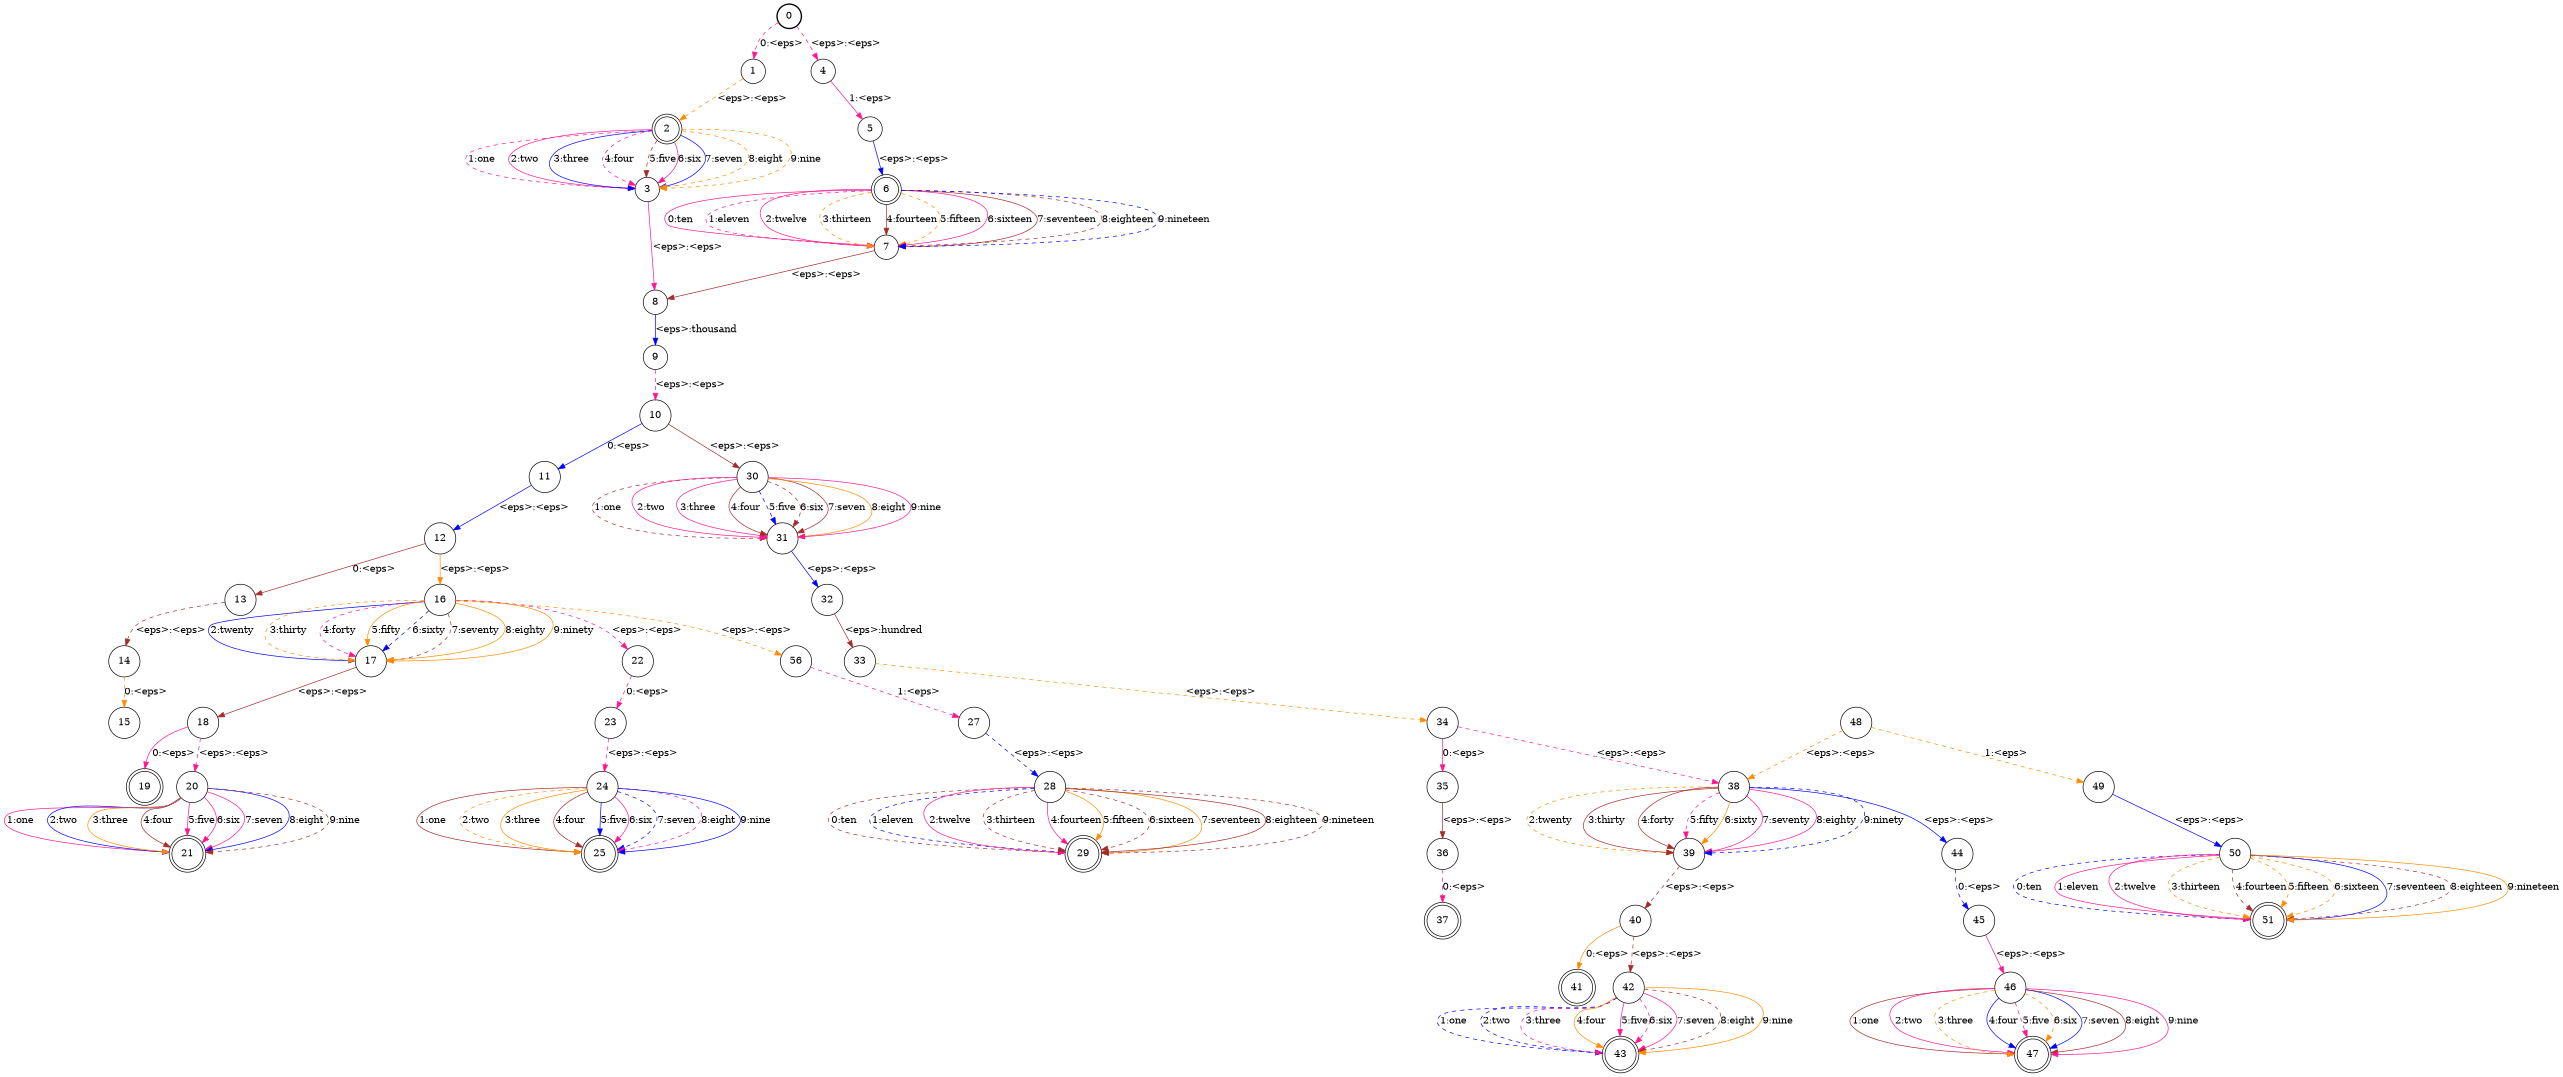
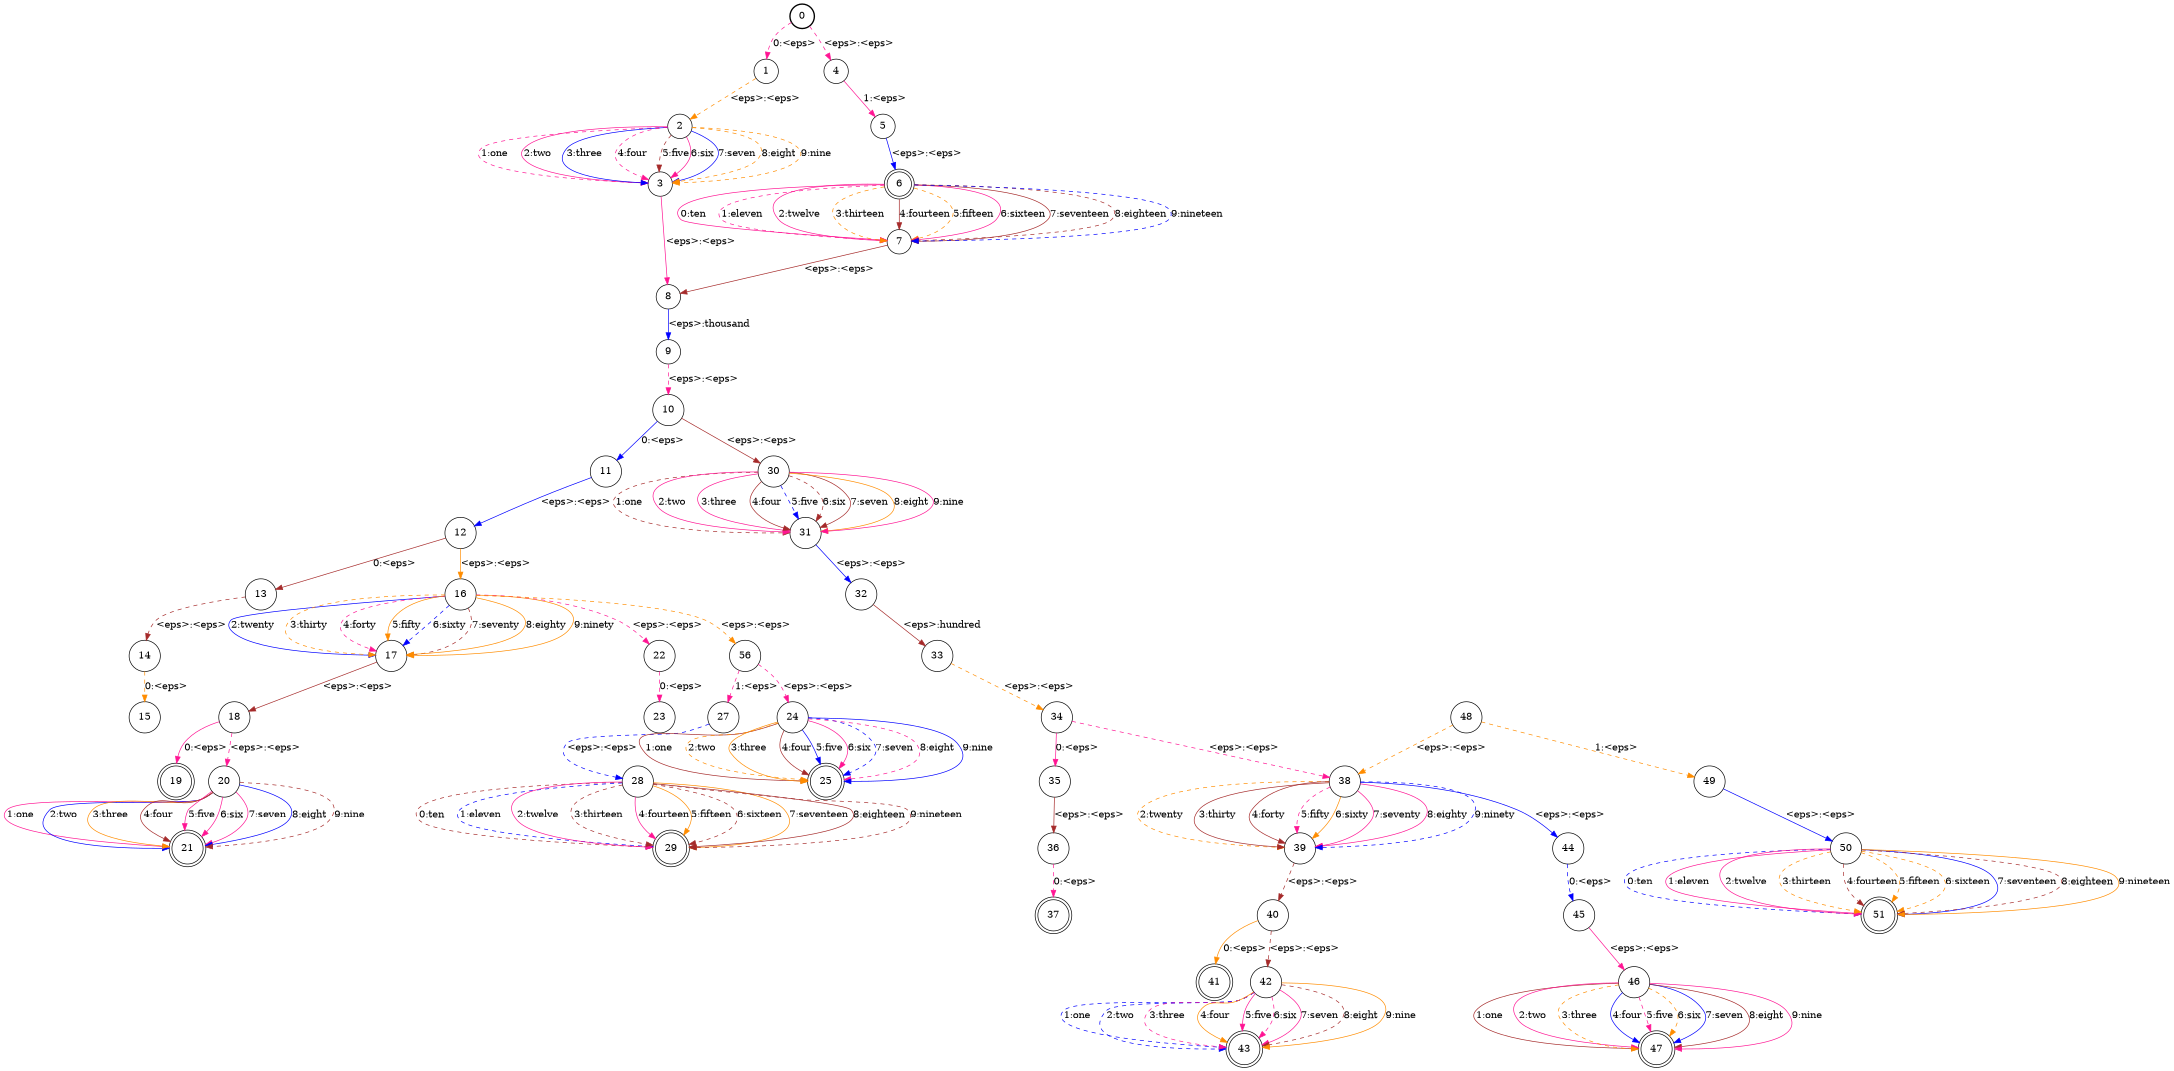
node "2": shape doublecircle -> circle
edge "23" -> "24": now "56" -> "24"
